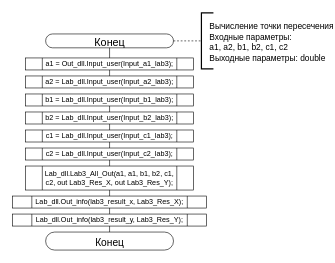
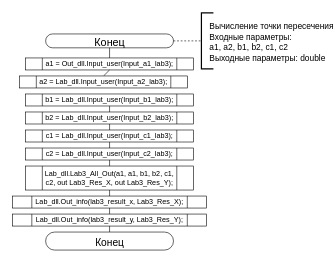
node "a2 = Lab_dll.Input_user(Input_a2_lab3);": moved (110, 82) -> (104, 82)
